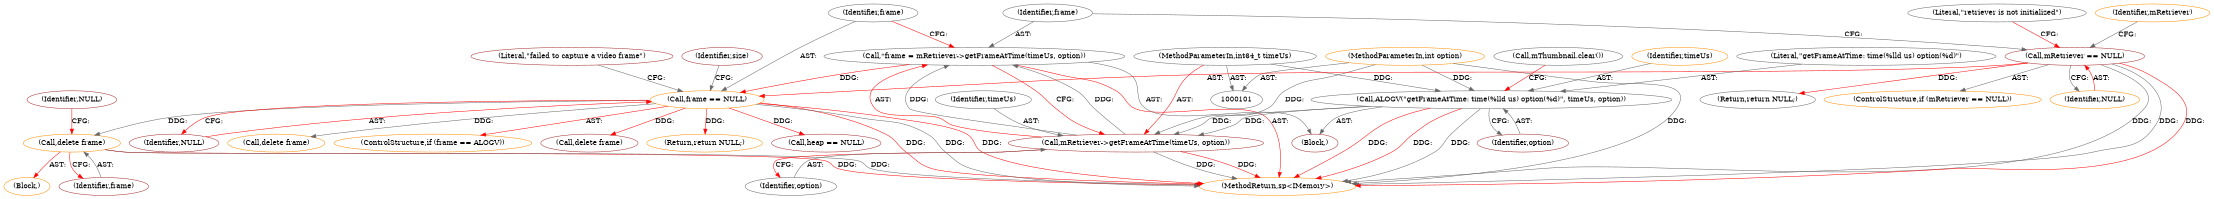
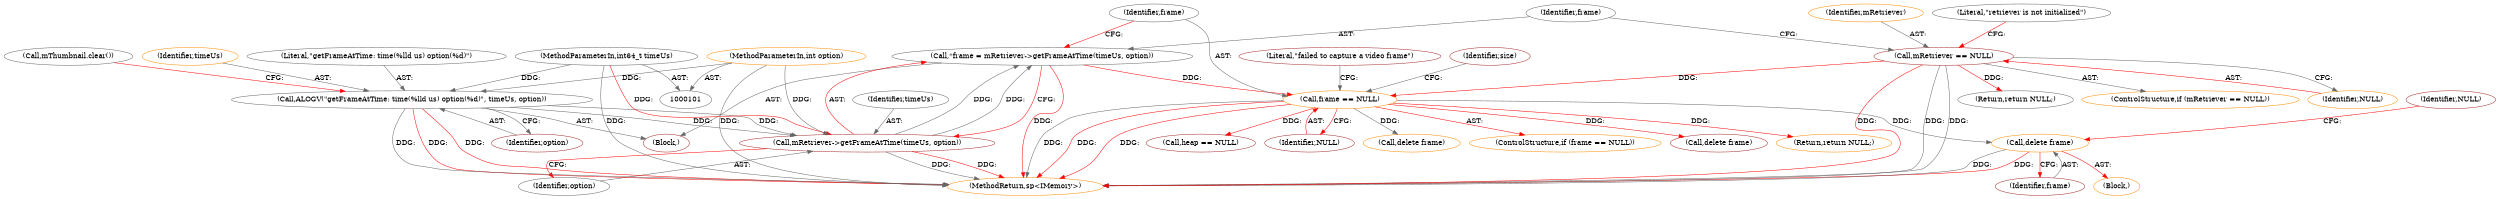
edge "(Identifier,mRetriever)" -> "(Call,mRetriever == NULL)": label "CFG: " -> "AST: "
edge "(Call,mRetriever == NULL)" -> "(Call,frame == NULL)": label "AST: " -> "DDG: "
edge "(MethodParameterIn,int64_t timeUs)" -> "(Call,mRetriever->getFrameAtTime(timeUs, option))": label "AST: " -> "DDG: "
edge "(Call,*frame = mRetriever->getFrameAtTime(timeUs, option))" -> "(MethodReturn,sp<IMemory>)": label "AST: " -> "DDG: "
node "(ControlStructure,if (frame == ALOGV))": label "(ControlStructure,if (frame == ALOGV))" -> "(ControlStructure,if (frame == NULL))"
edge "(MethodParameterIn,int64_t timeUs)" -> "(MethodReturn,sp<IMemory>)": added, label "DDG:"
